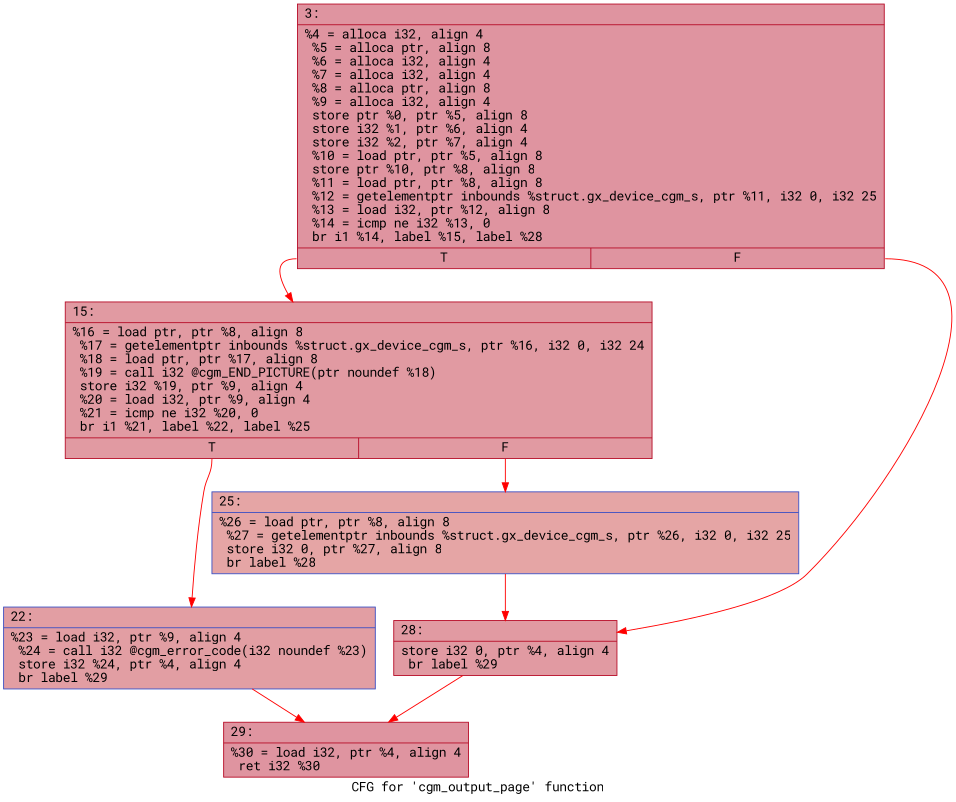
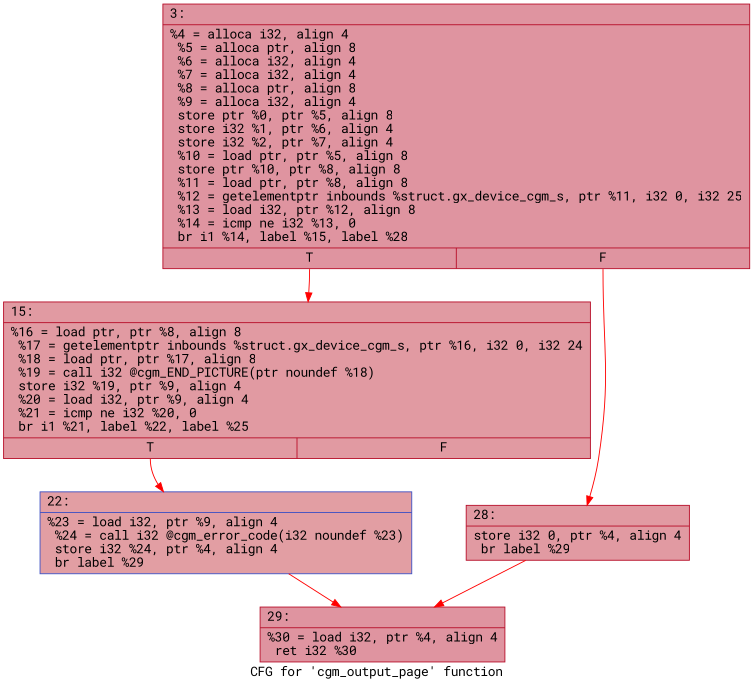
node "25:": removed
